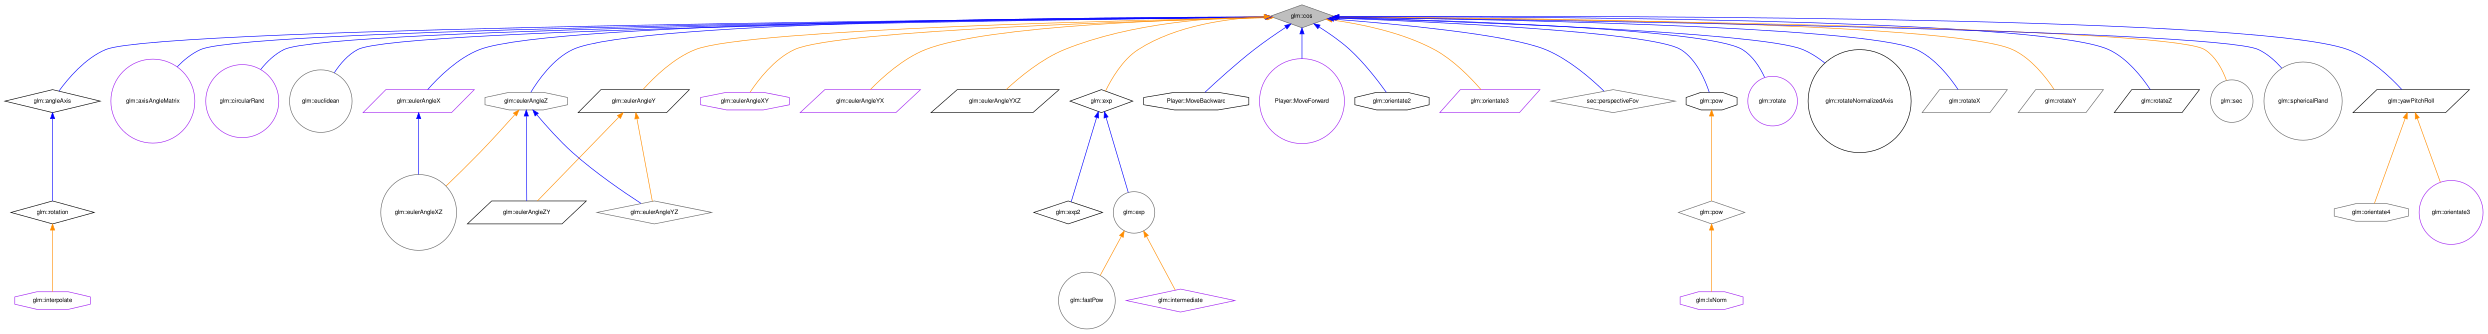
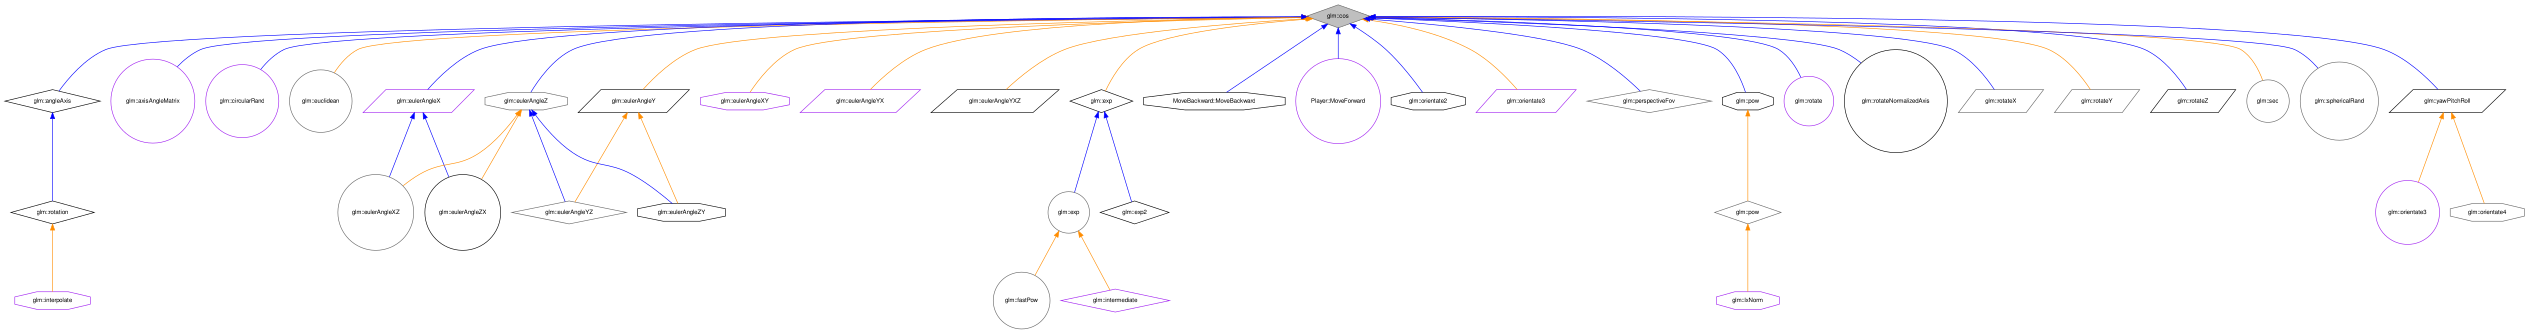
edge "glm::euclidean" -> "glm::cos": color blue -> darkorange
node "Player::MoveBackward": label "Player::MoveBackward" -> "MoveBackward::MoveBackward"
node "sec::perspectiveFov": label "sec::perspectiveFov" -> "glm::perspectiveFov"
node "glm::eulerAngleZX": added
node "glm::eulerAngleZY": shape parallelogram -> octagon
